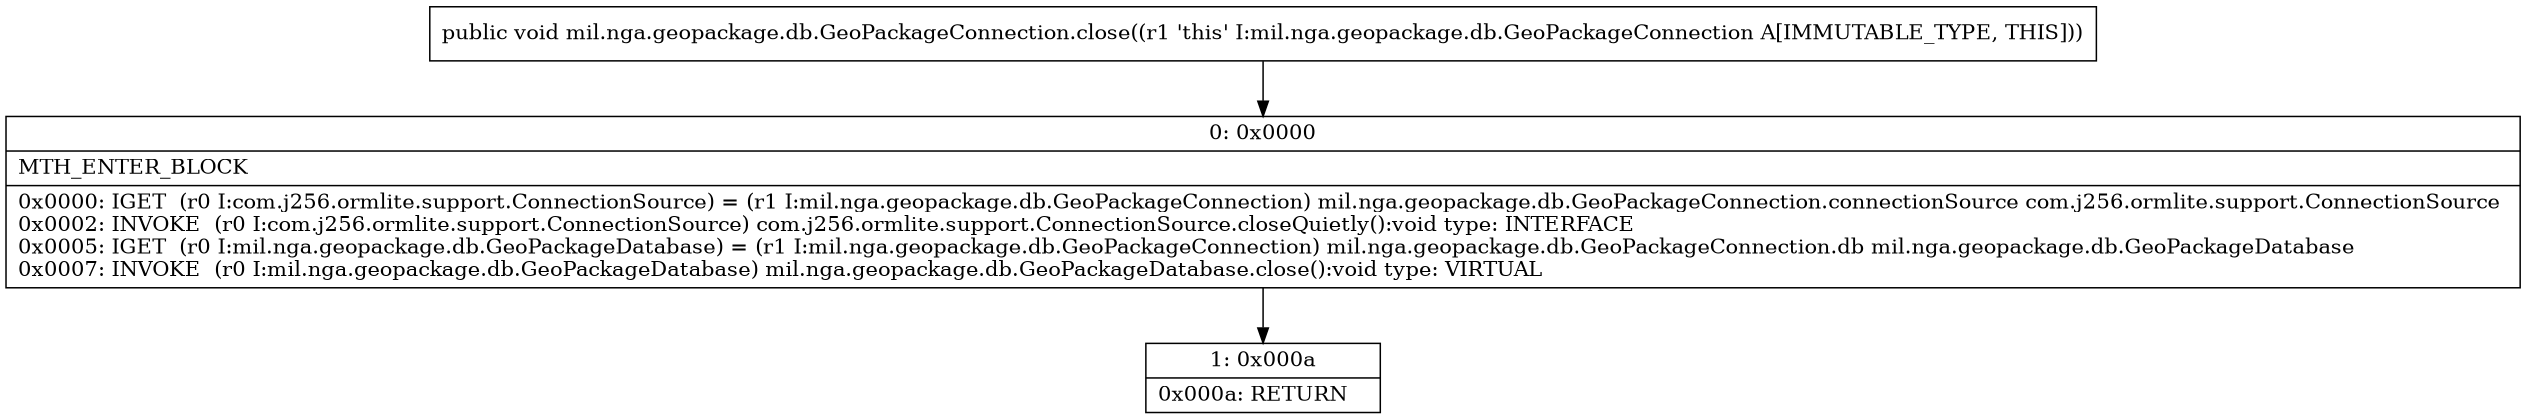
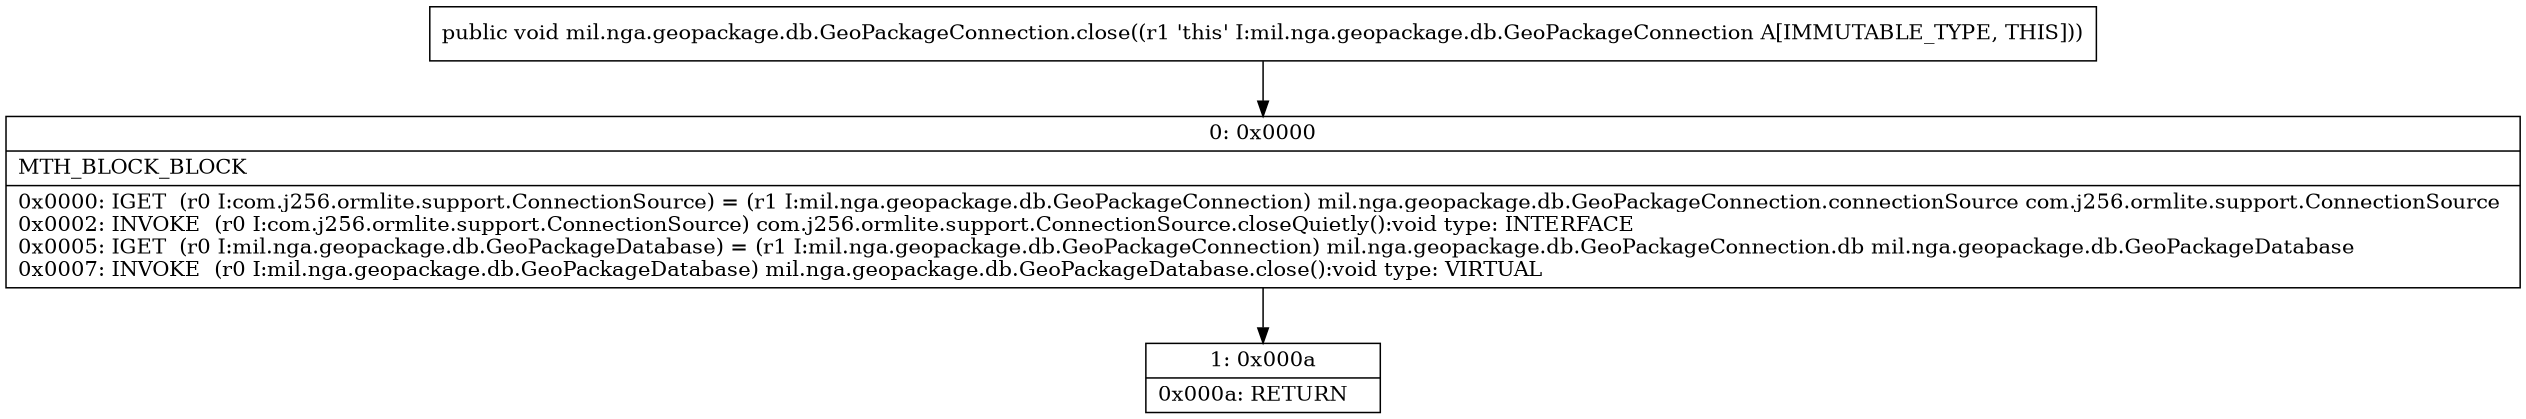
node "0: 0x0000": text "MTH_ENTER_BLOCK" -> "MTH_BLOCK_BLOCK"
